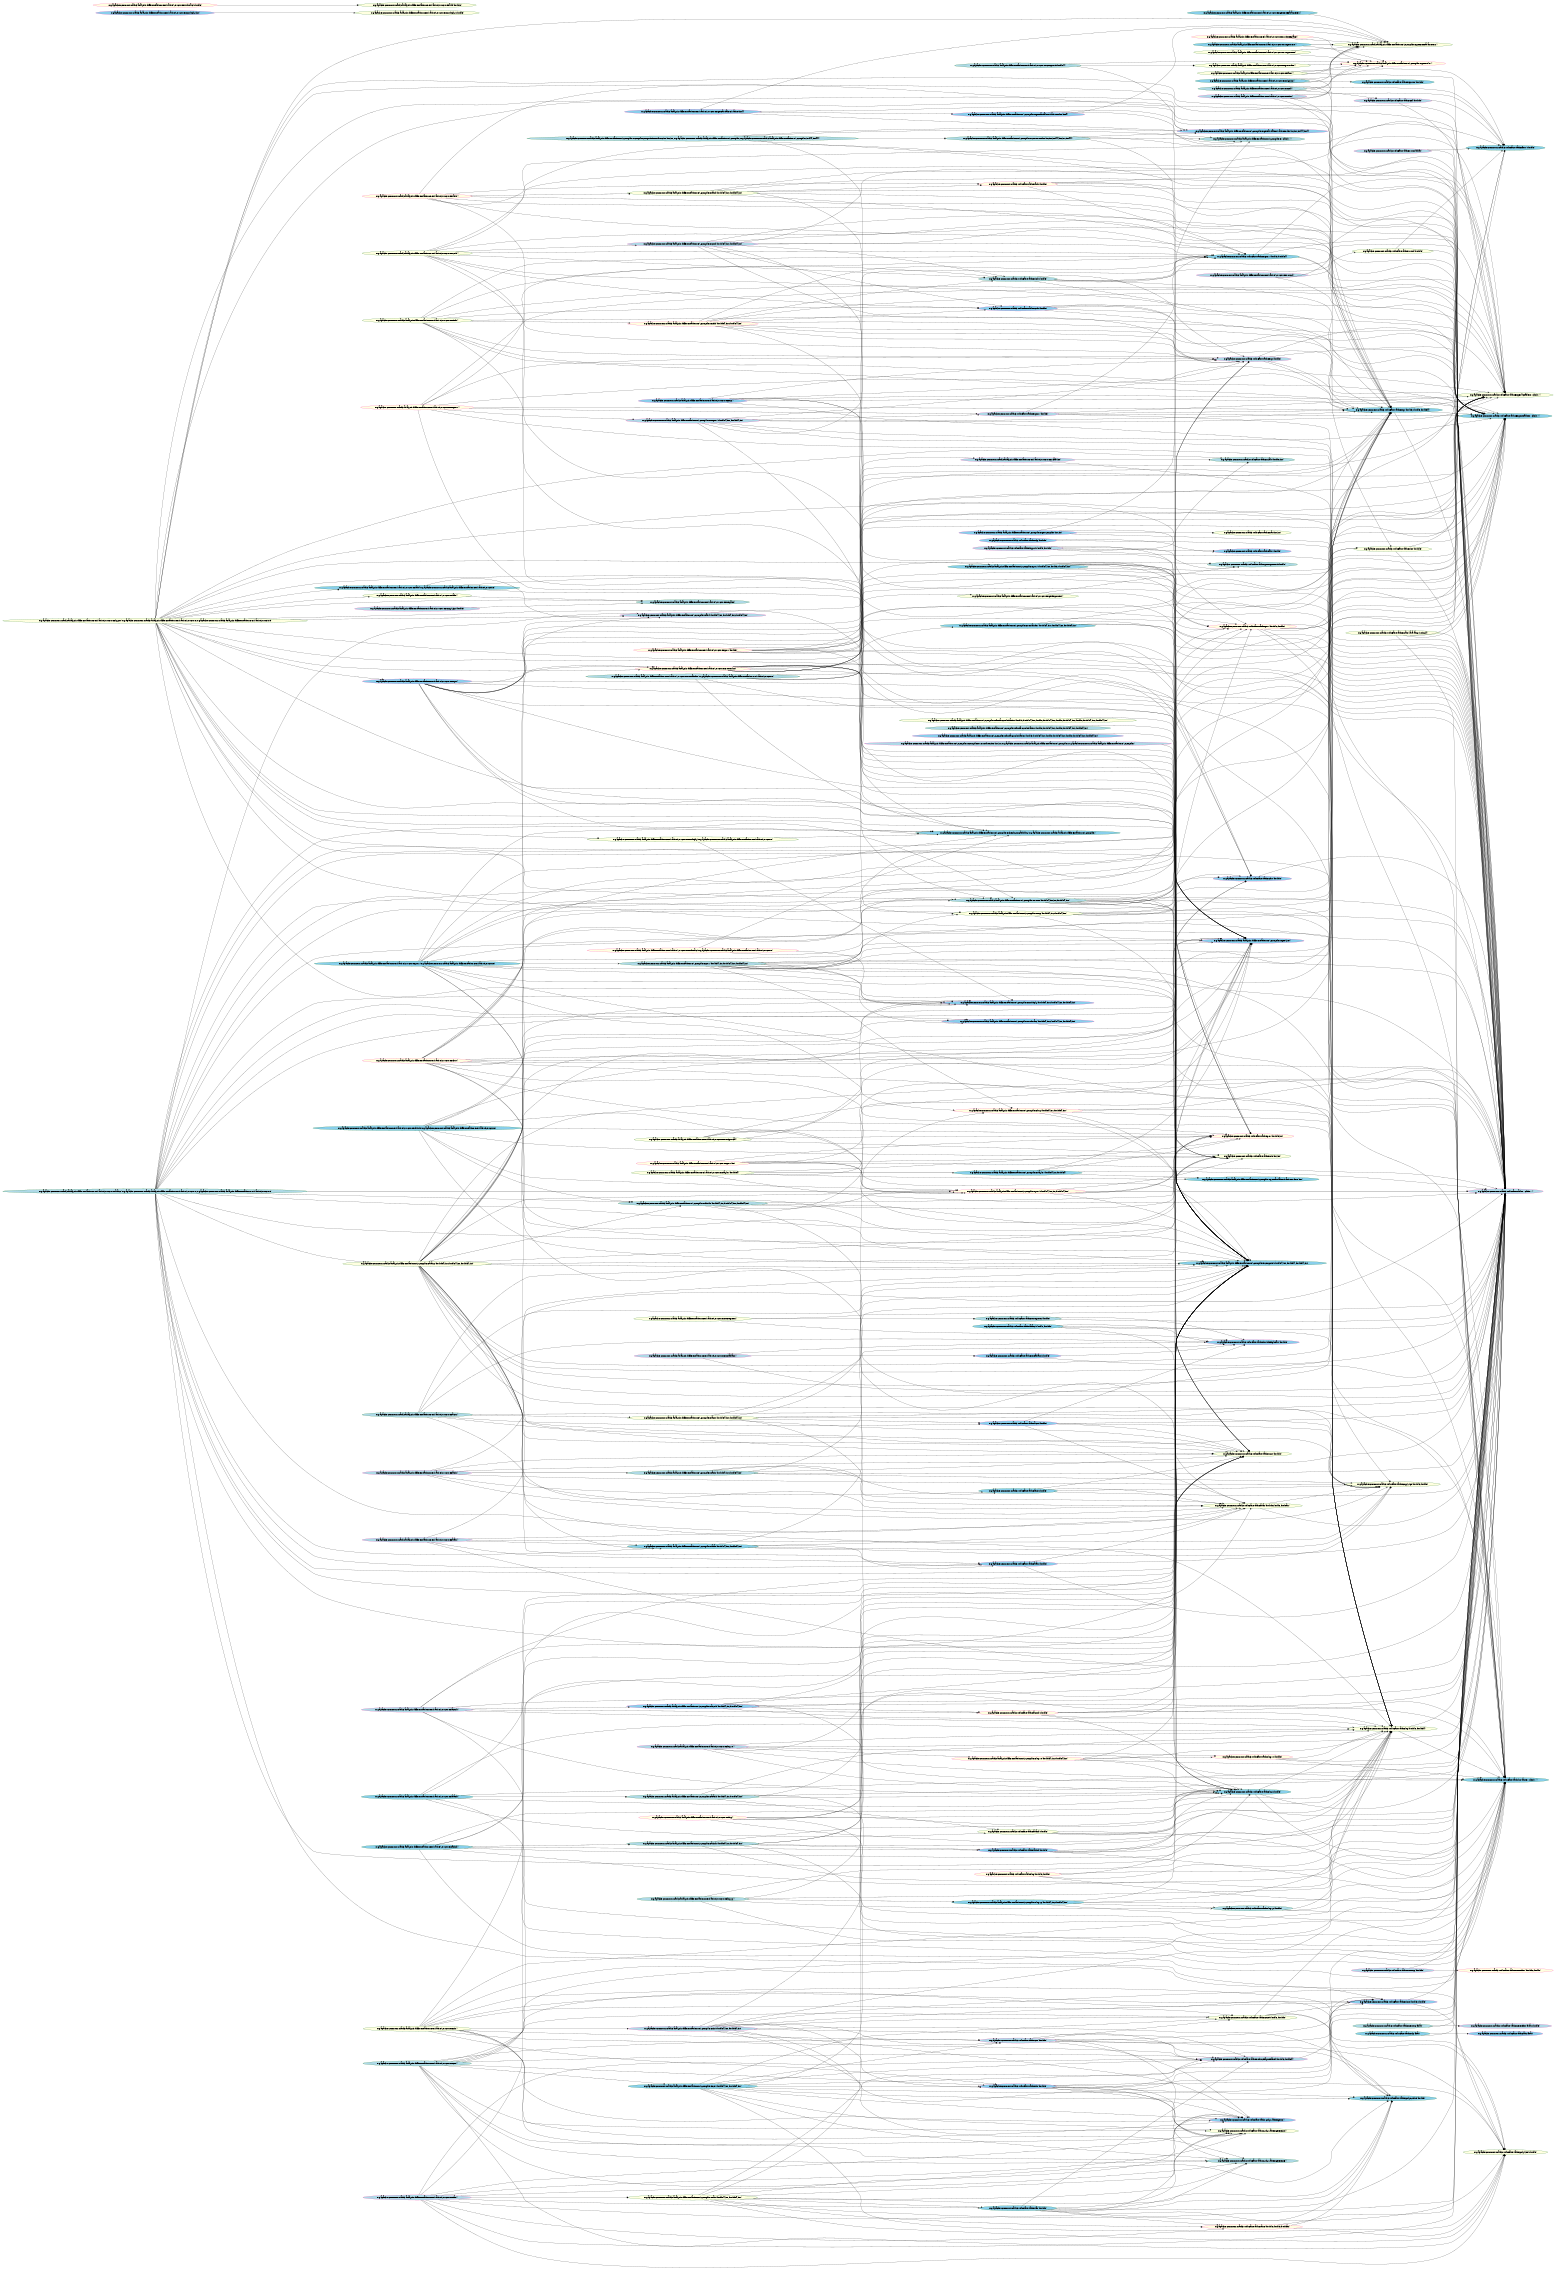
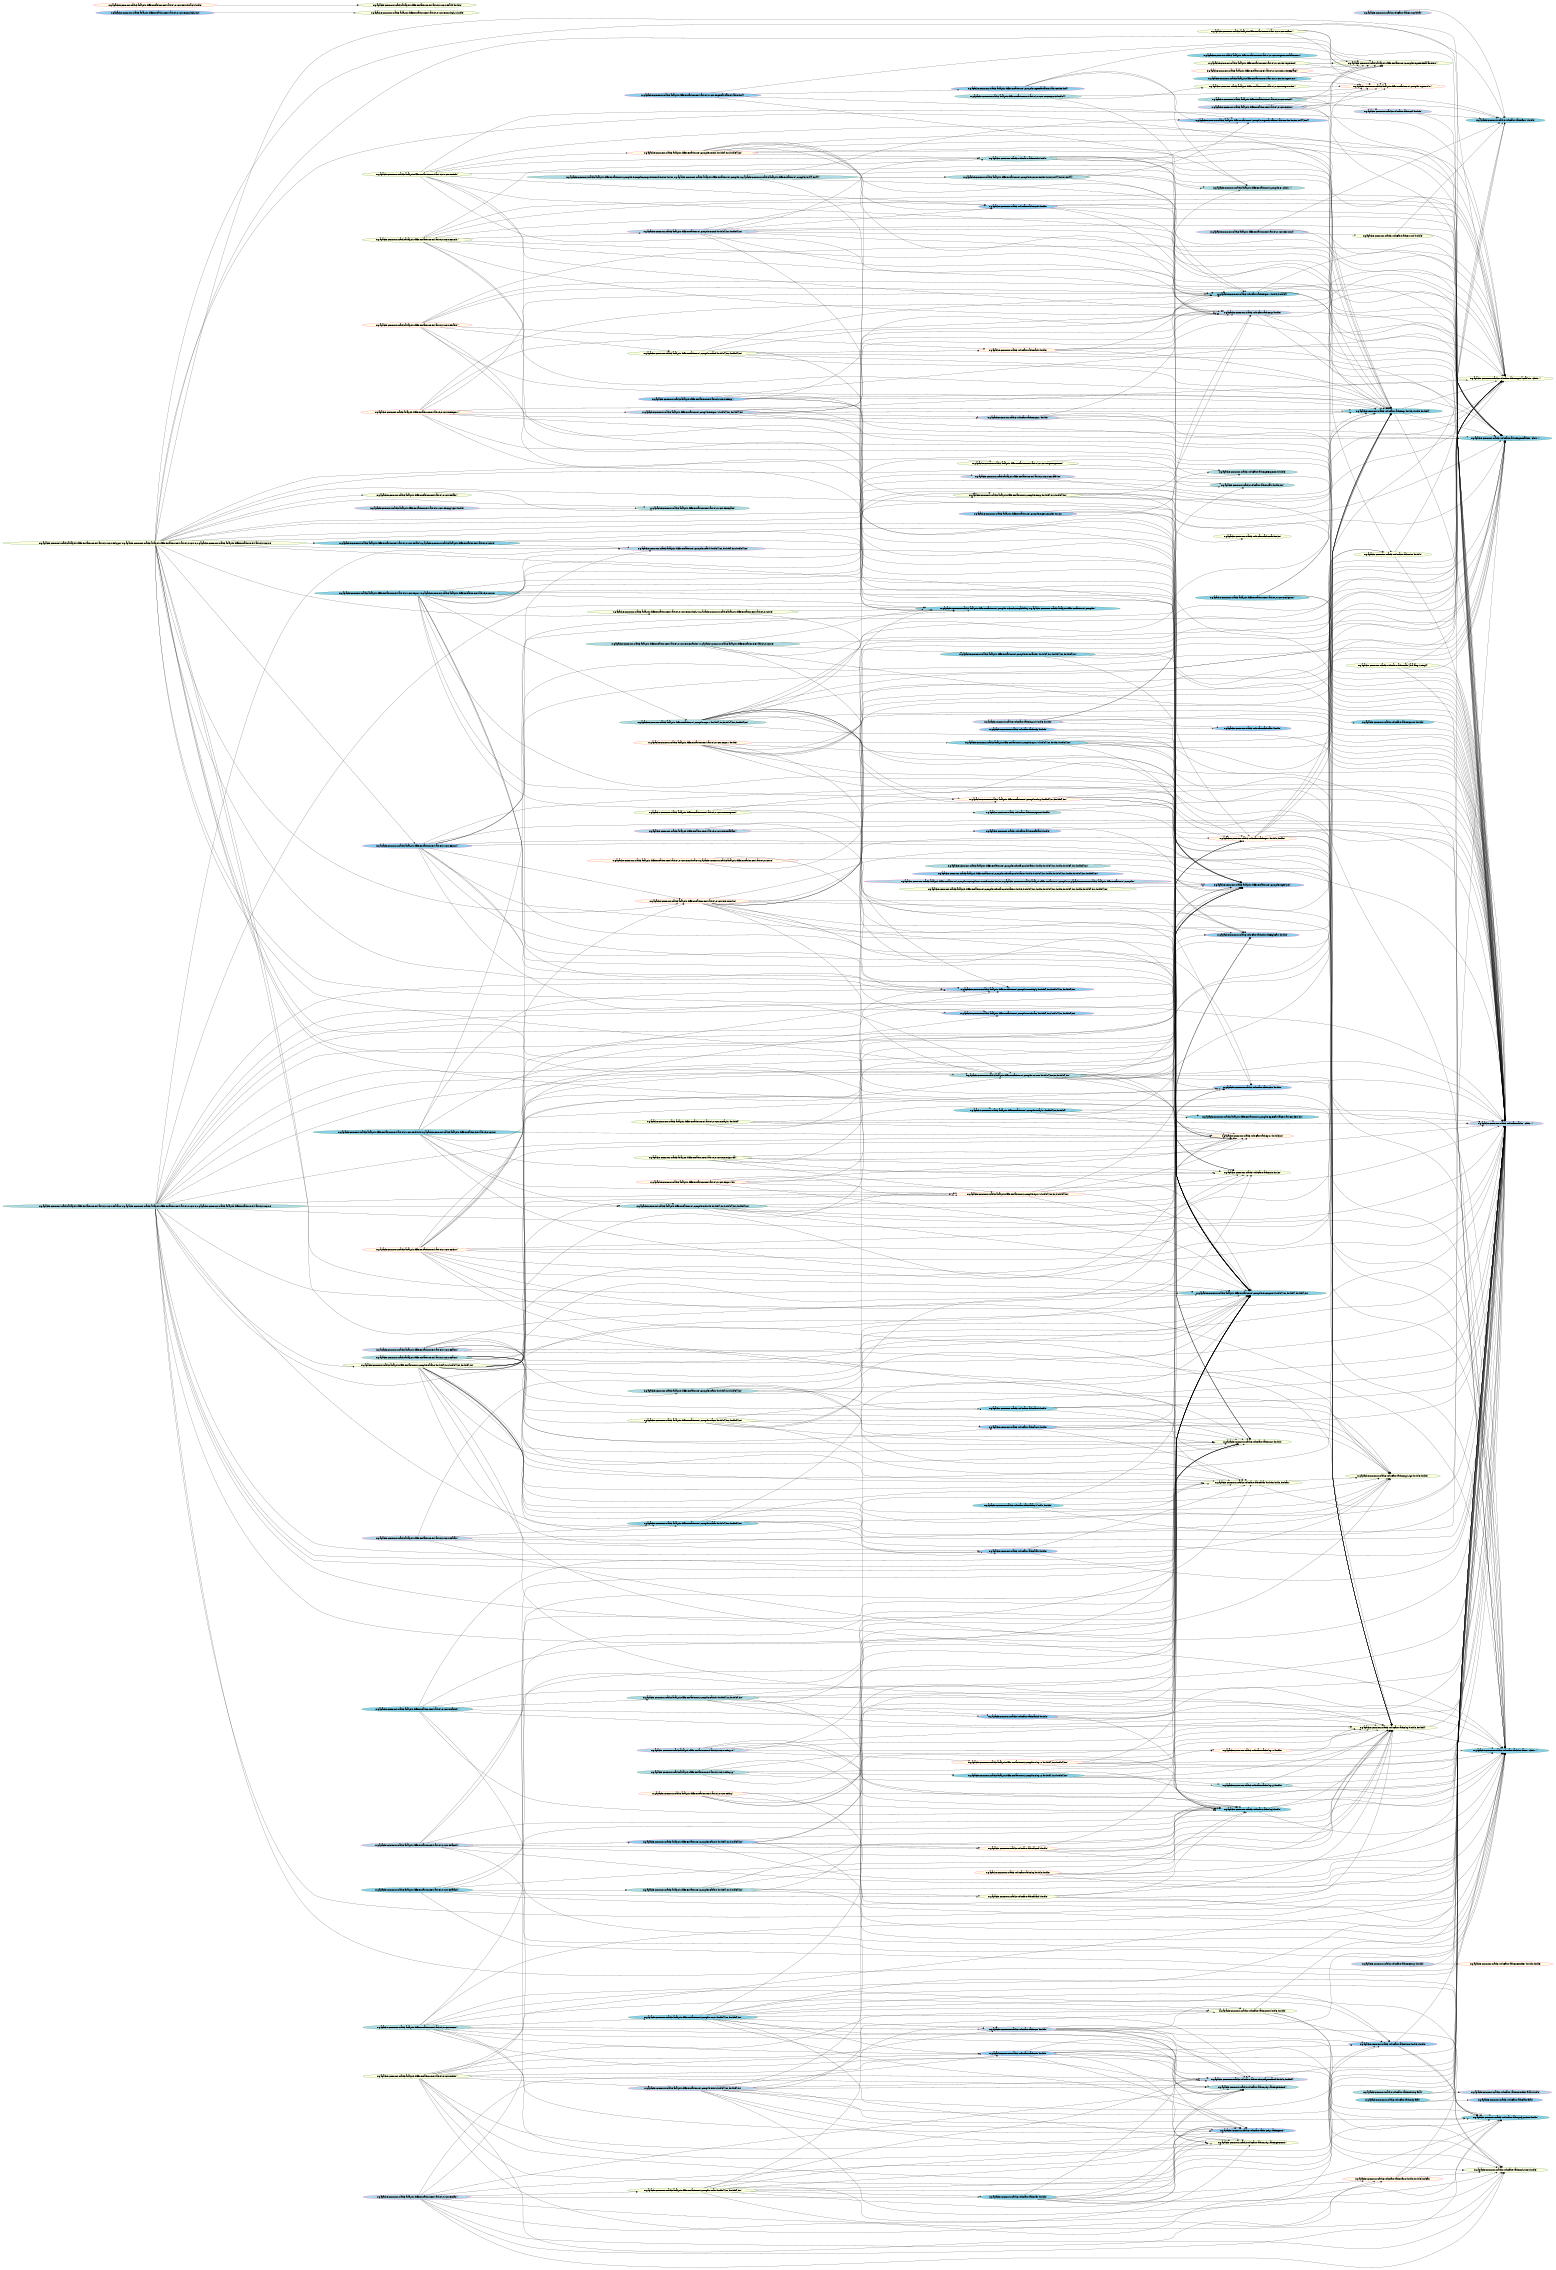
edge "org.apache.commons.math3.util$FastMath#round(float)" -> "org.apache.commons.math3.util$FastMath#<clinit>()": now "org.apache.commons.math3.util$FastMath#signum(double)" -> "org.apache.commons.math3.util$FastMath#<clinit>()"
edge "org.apache.commons.math3.util$FastMath#cos(double)" -> "org.apache.commons.math3.util$FastMath$CodyWaite#getRemB()": added
edge "org.apache.commons.math3.util$FastMath#sinQ(double,double)" -> "org.apache.commons.math3.util$FastMath#polyCosine(double)": added
